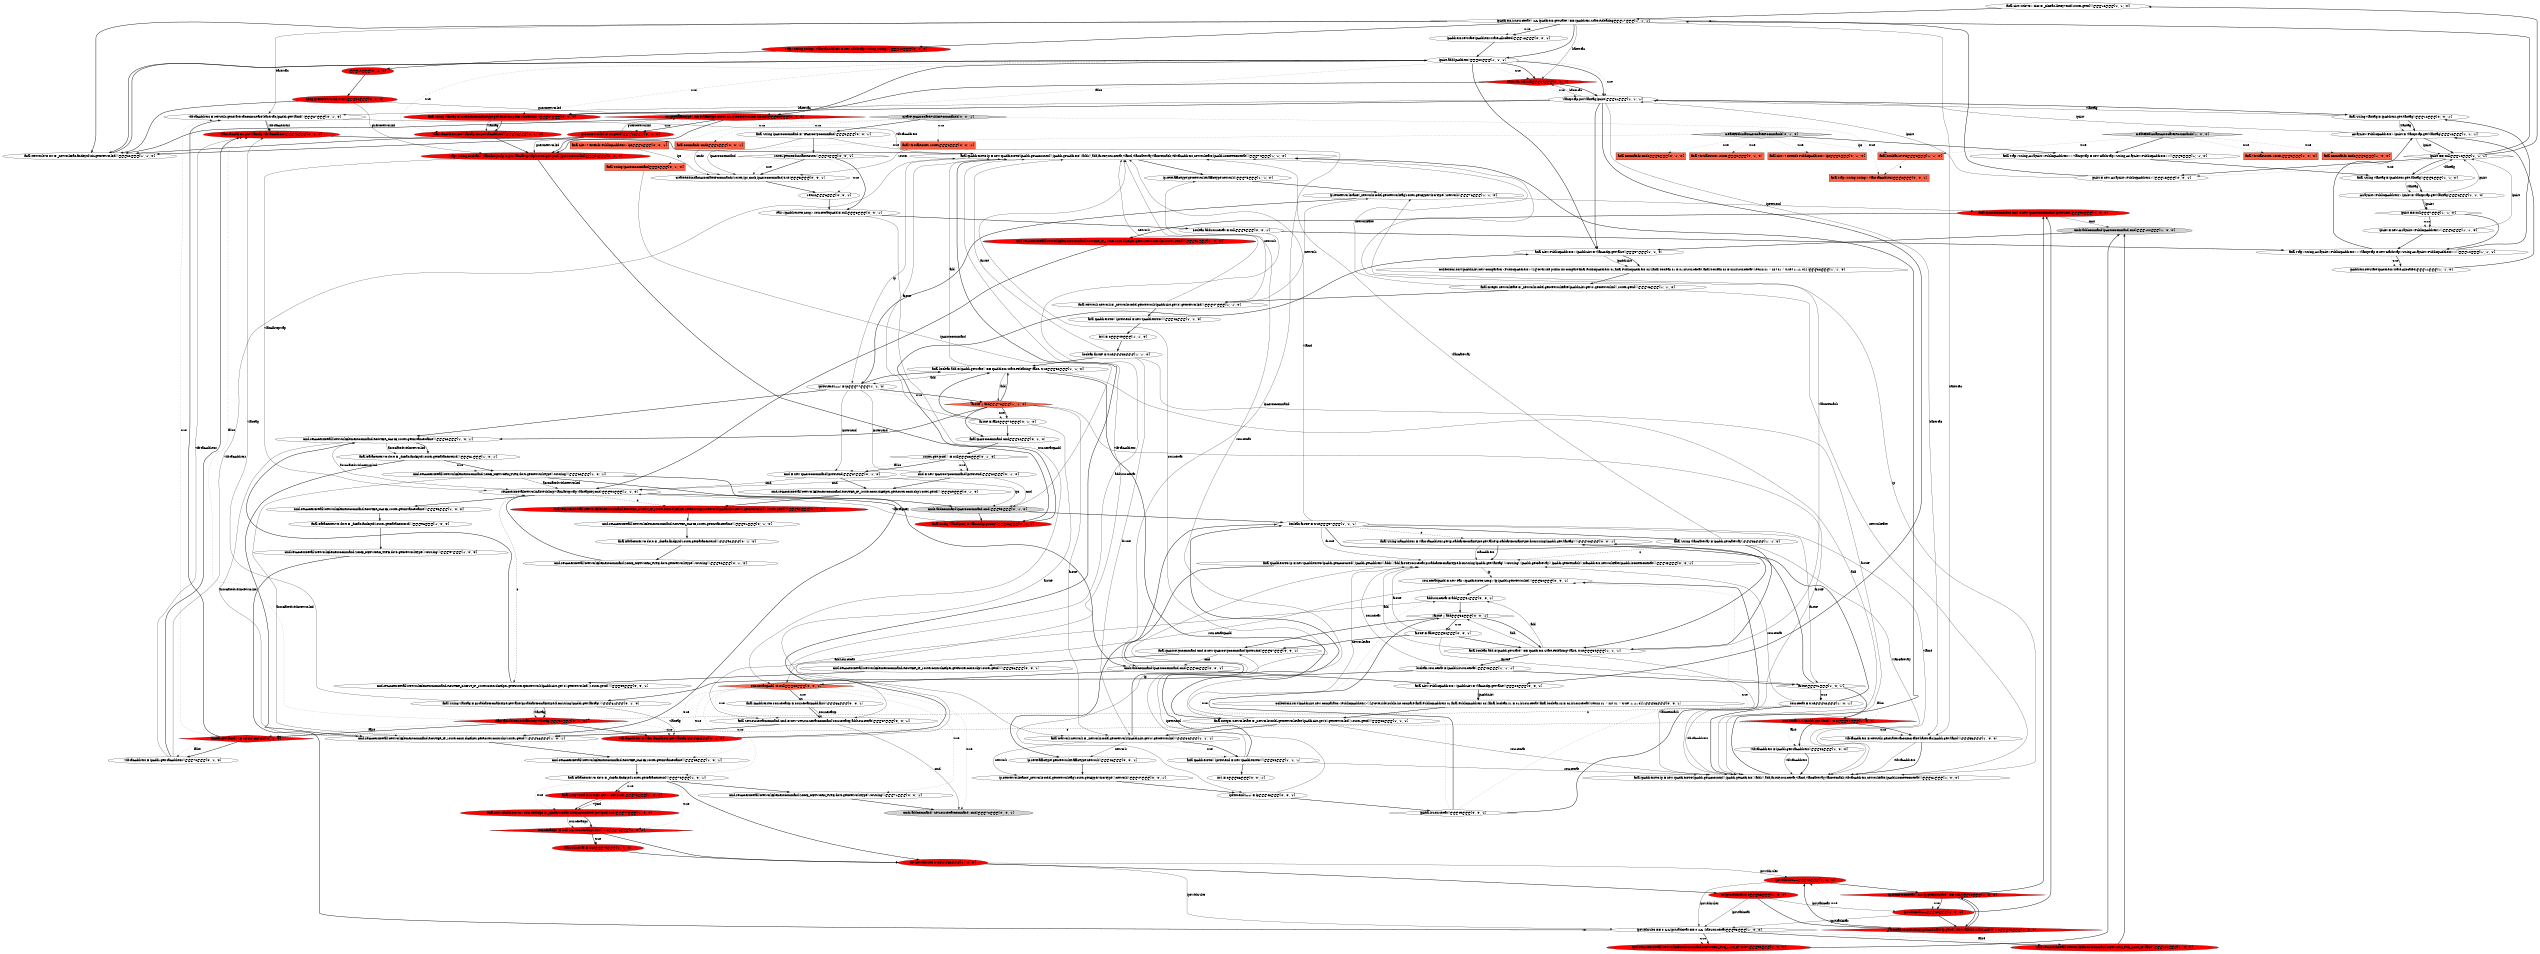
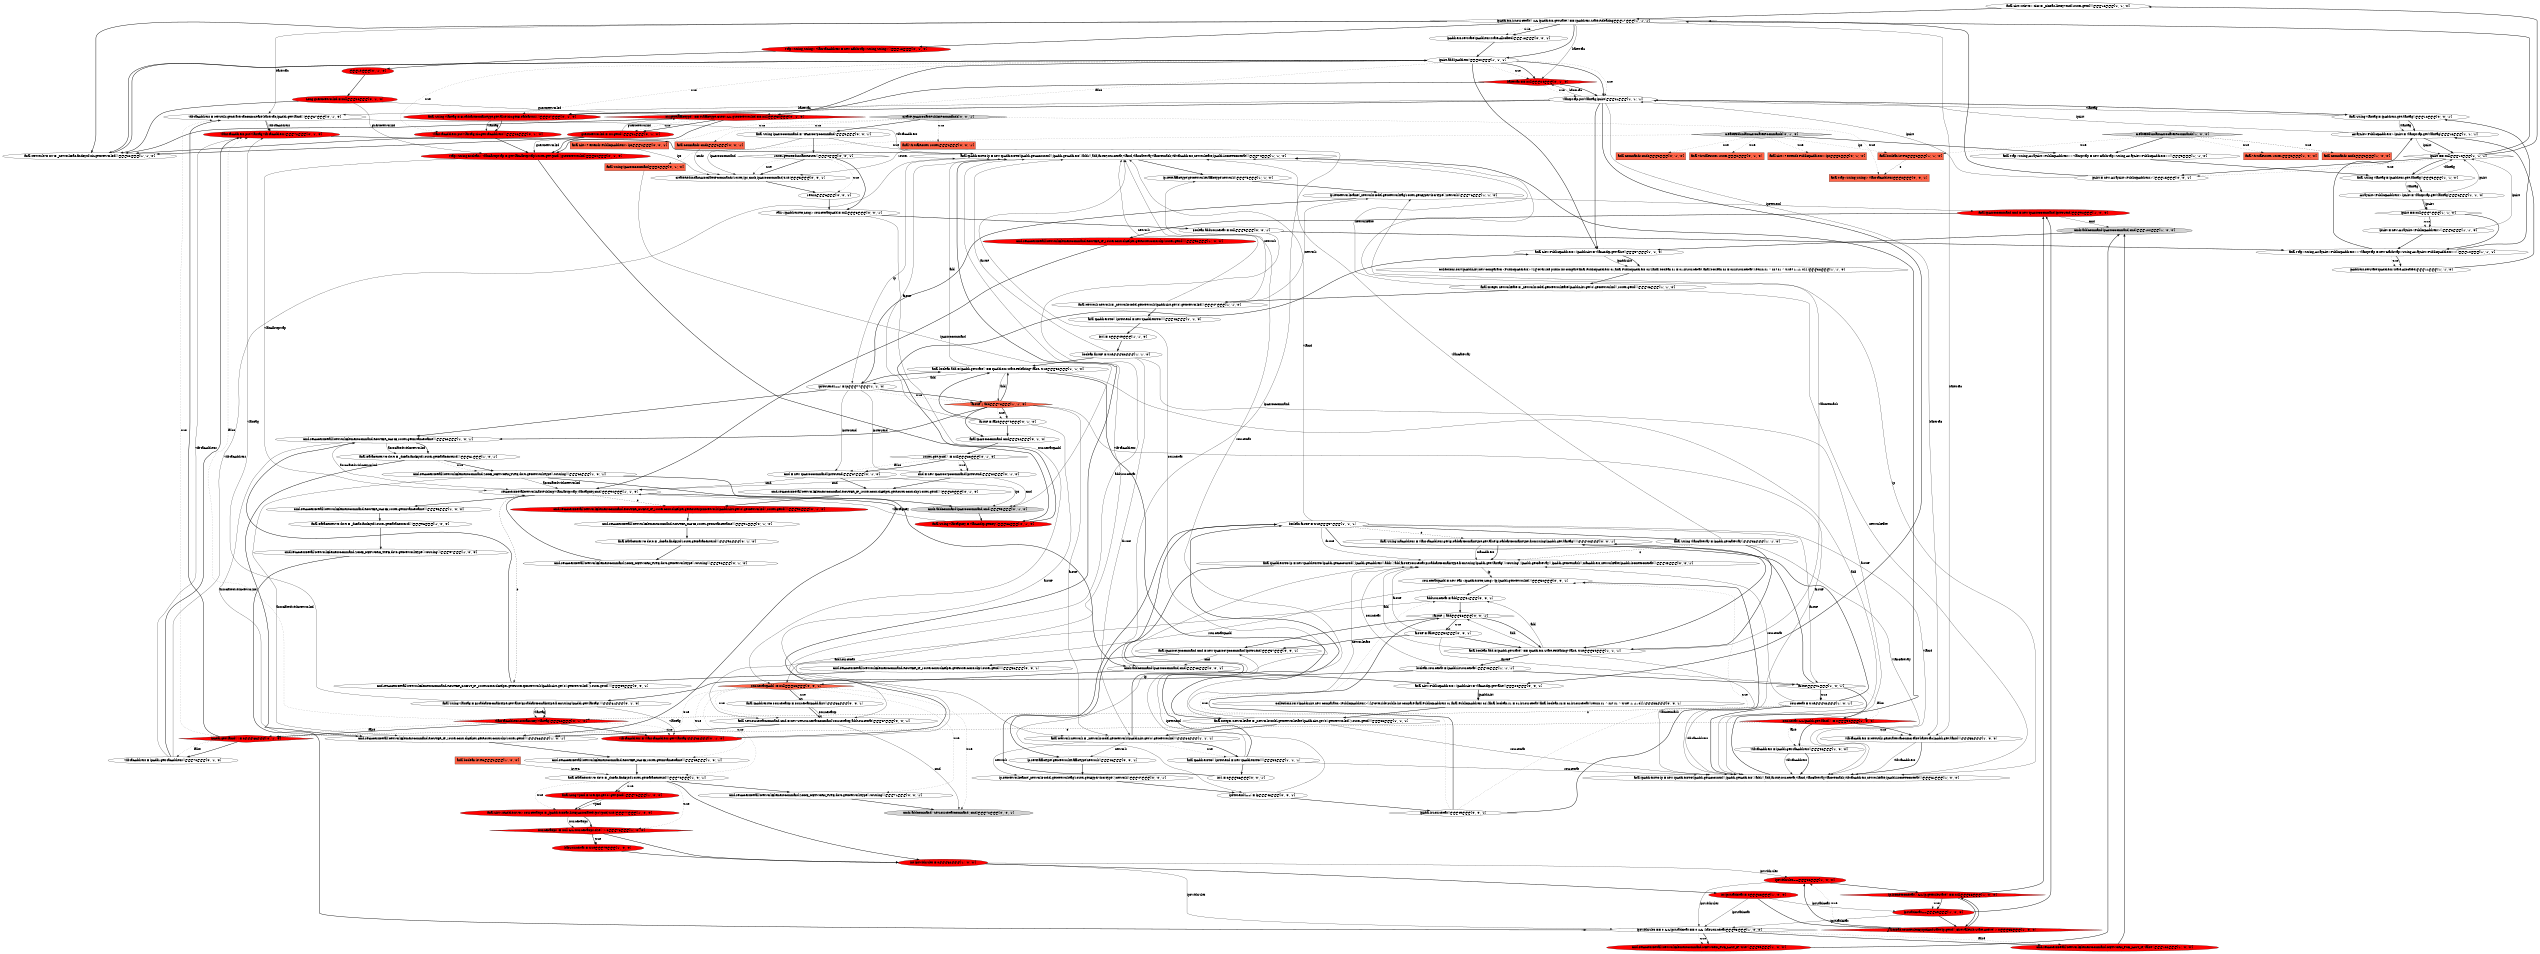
edge "createRedundantAssociateIPCommands['1', '0', '0']" -> "final Commands cmds@@@2@@@['1', '0', '0']": style dotted -> dashed
edge "cmds.addCommand(ipAssocCommand,cmd)@@@95@@@['0', '1', '0']" -> "boolean firstIP = true@@@37@@@['1', '1', '1']": now "int i = 0@@@36@@@['0', '0', '1']" -> "boolean firstIP = true@@@37@@@['1', '1', '1']"
node "final boolean isVPC@@@2@@@['1', '0', '0']": added
